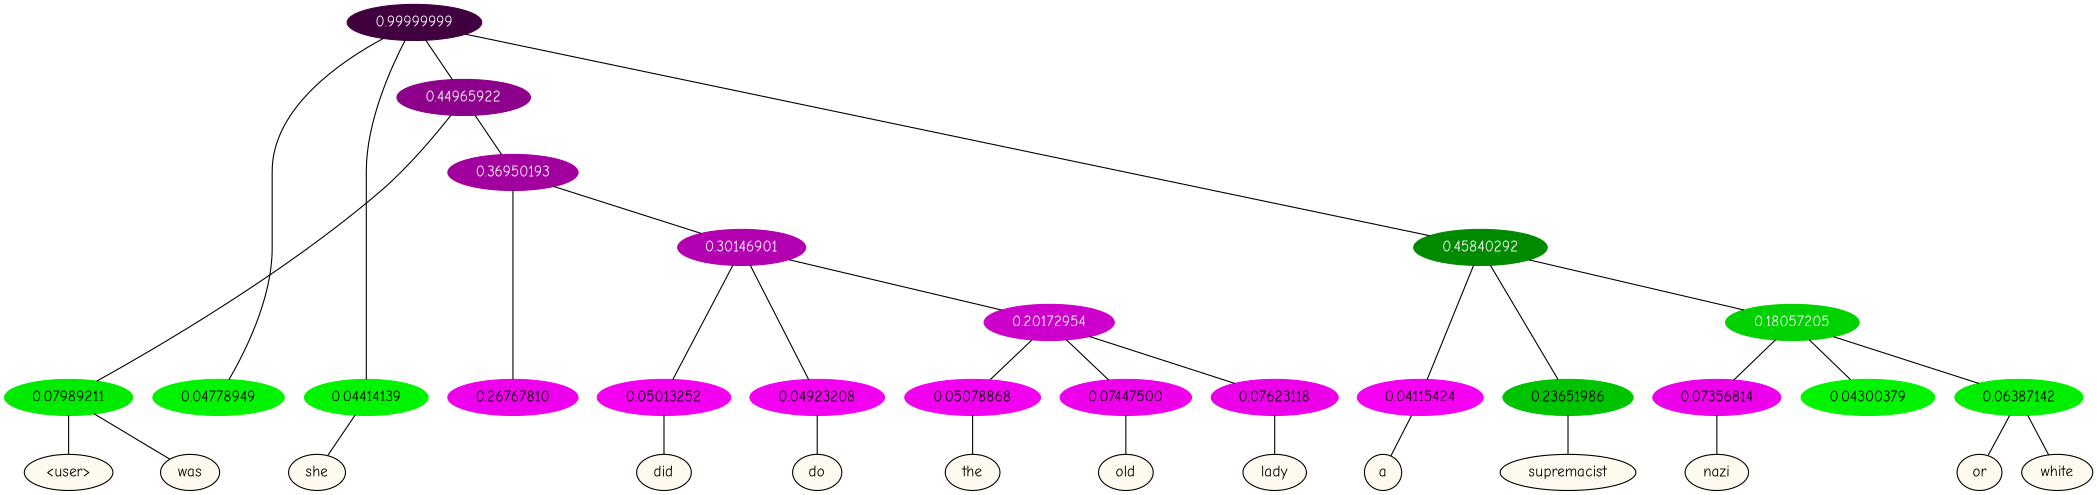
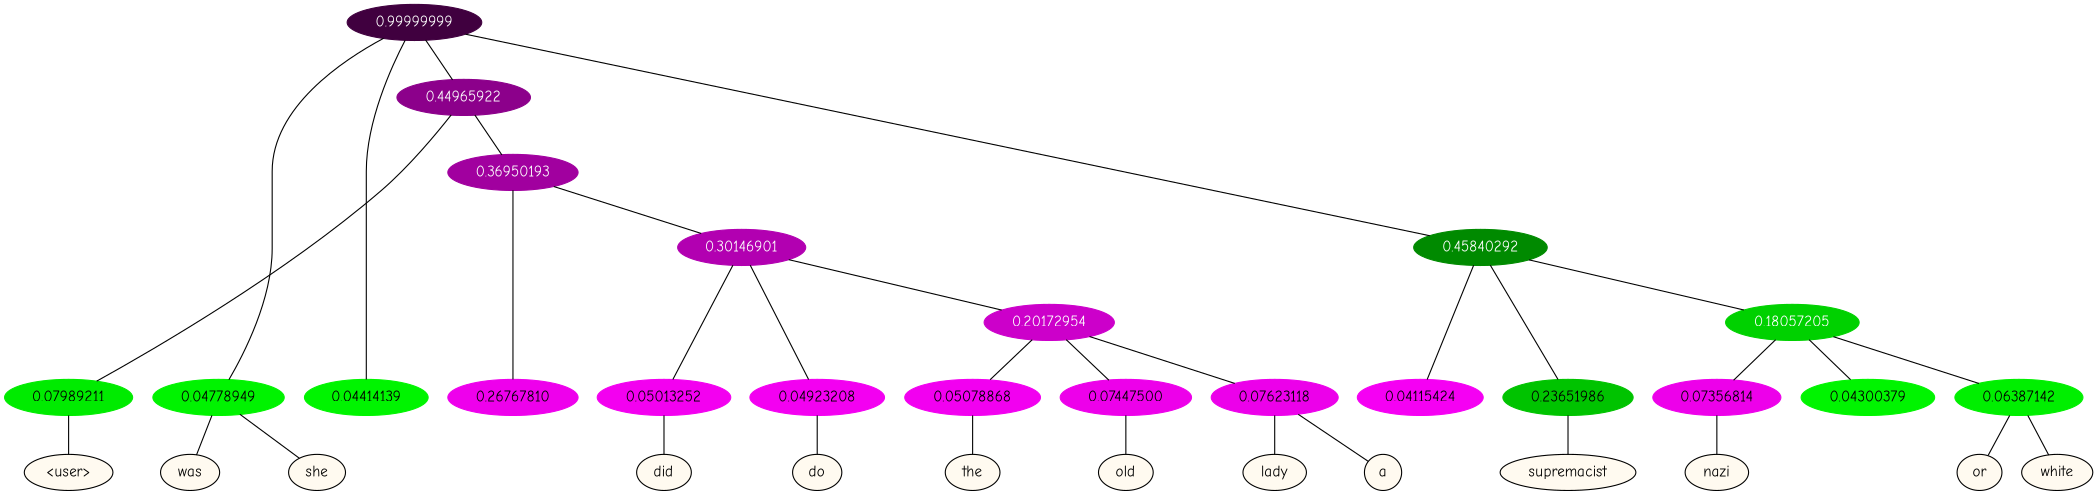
edge "0.04414139" -- "she": now "0.04778949" -- "she"
edge "0.07989211" -- "was": now "0.04778949" -- "was"
edge "0.04115424" -- "a": now "0.07623118" -- "a"
